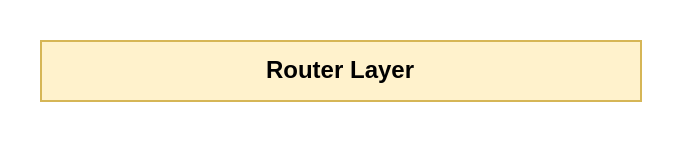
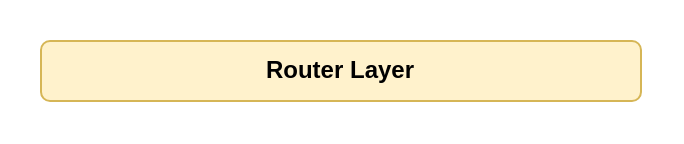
node "Router Layer": shape rectangle -> rounded rectangle
